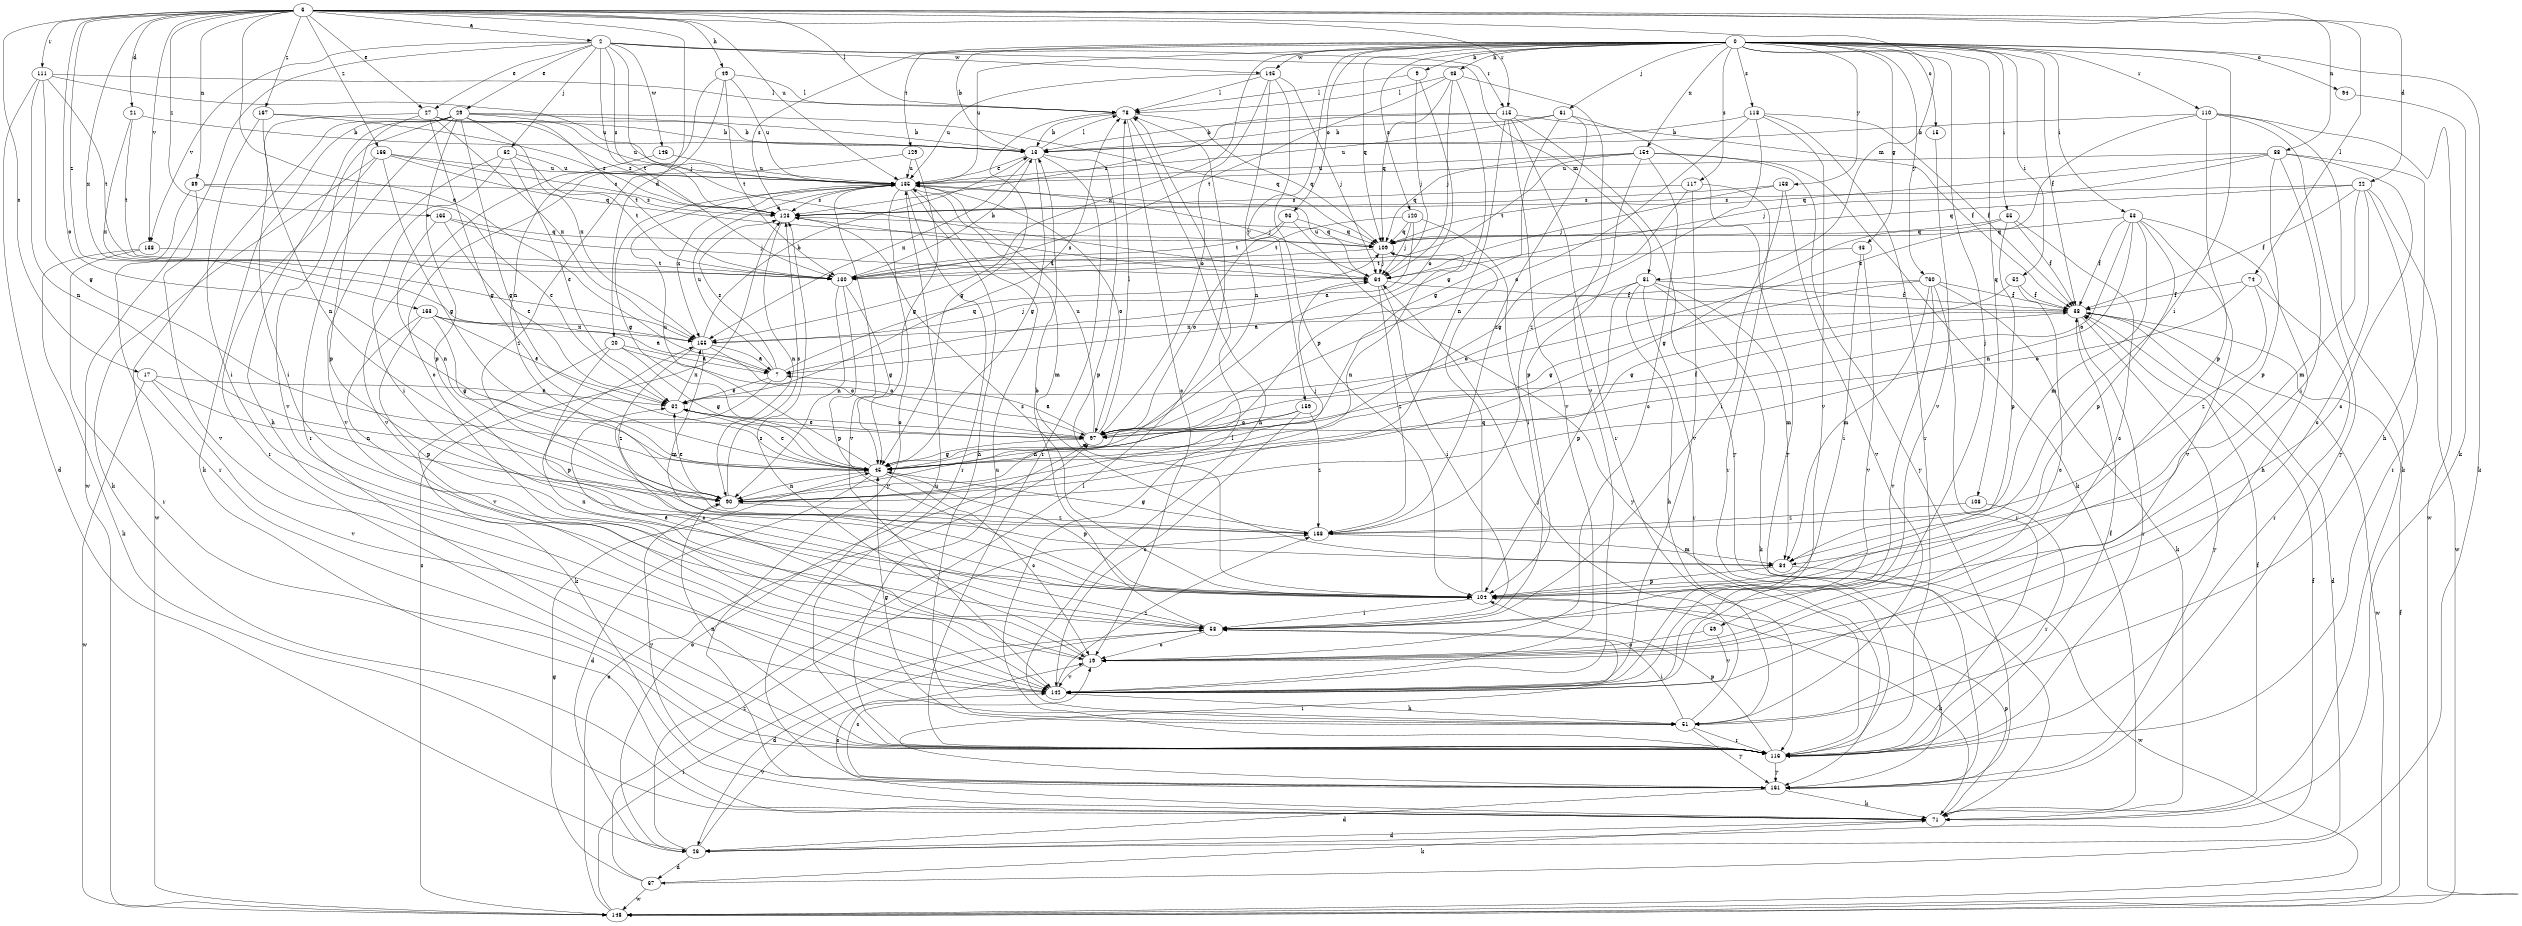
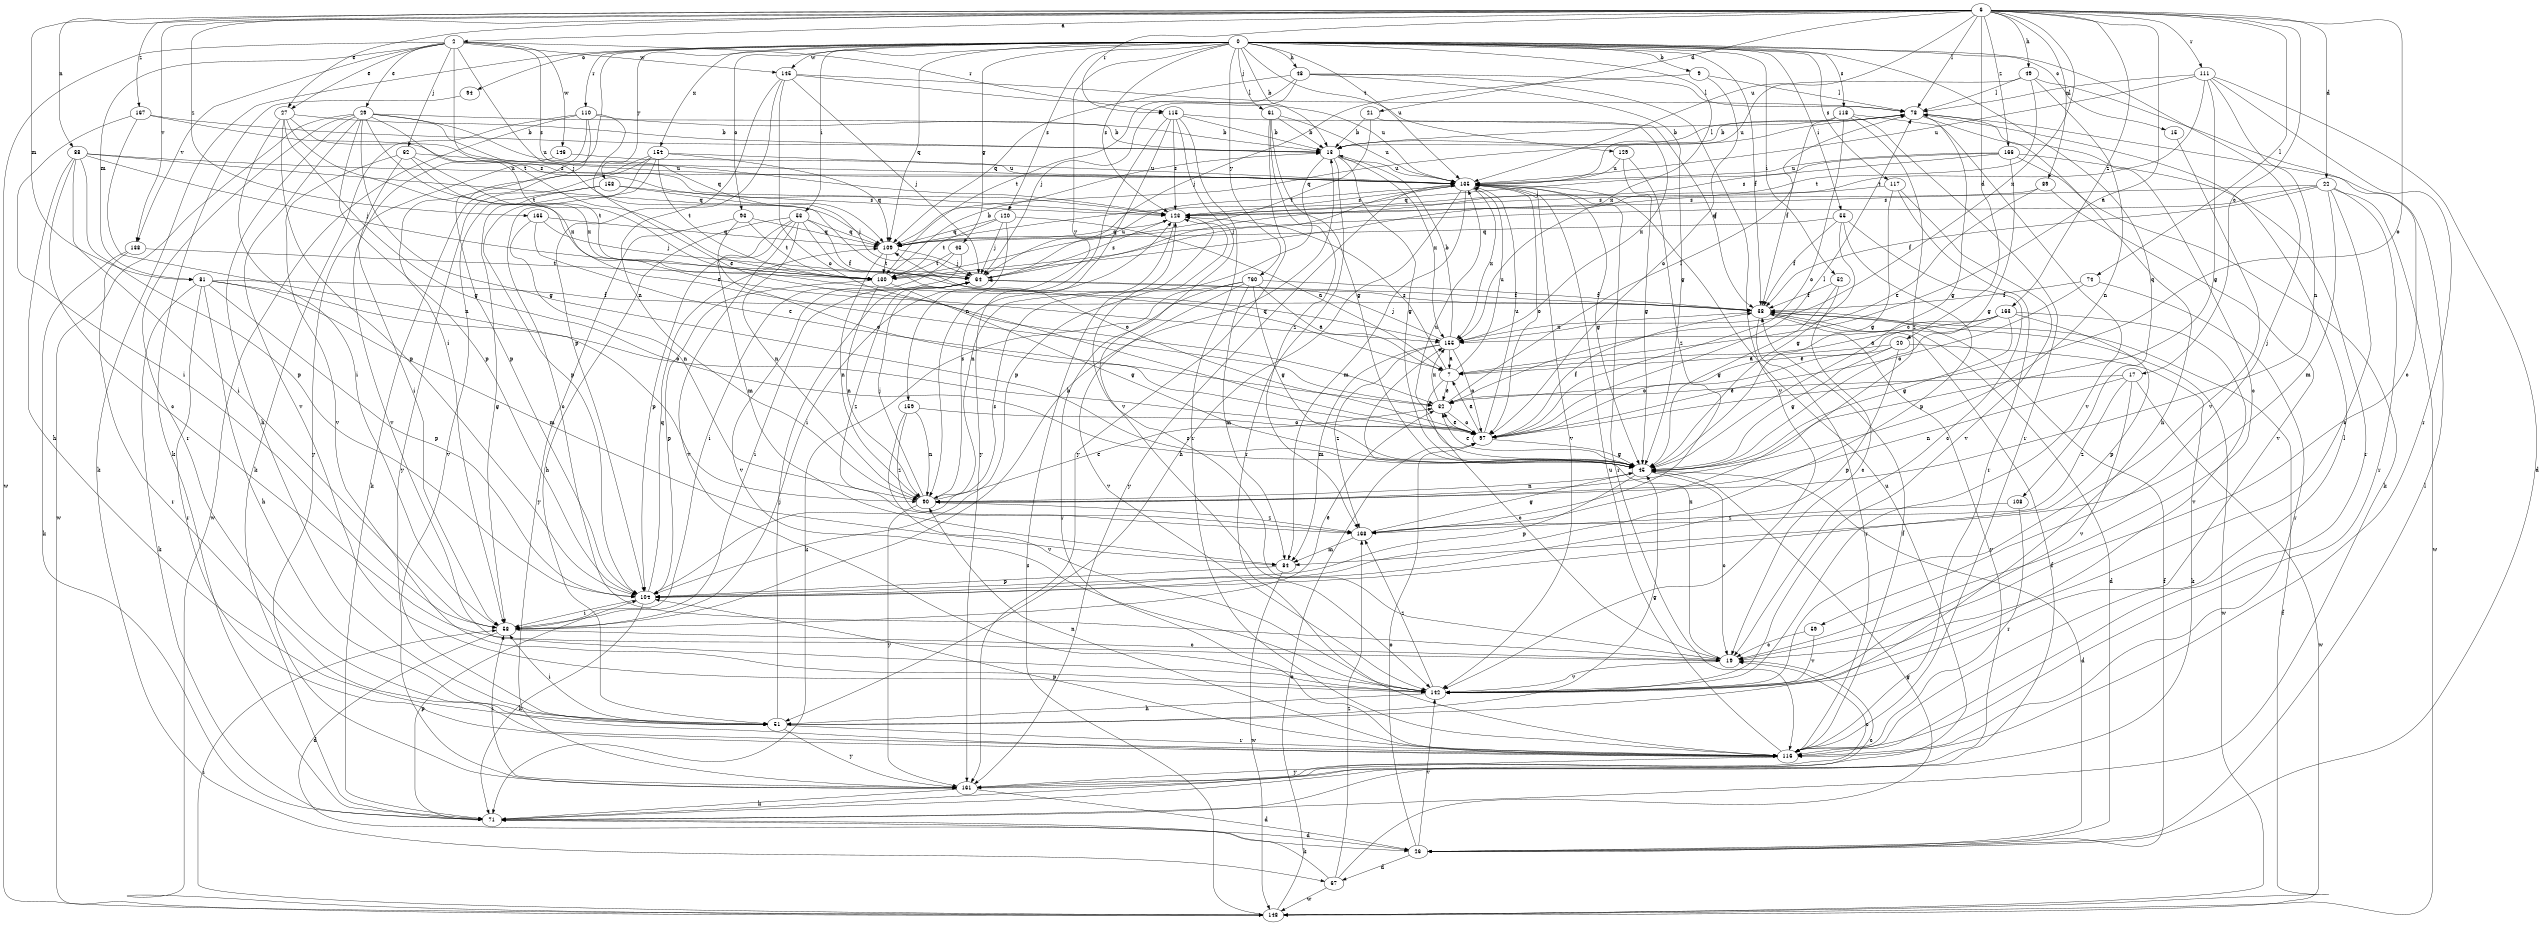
edge "13" -> "135": label "e" -> "u"
edge "0" -> "84": now "0" -> "58"
edge "163" -> "155": label "x" -> "c"
edge "158" -> "58": label "i" -> "g"
edge "74" -> "168": now "17" -> "168"
edge "159" -> "142": label "c" -> "v"
edge "89" -> "116": now "111" -> "116"
edge "29" -> "71": removed, label "k"
